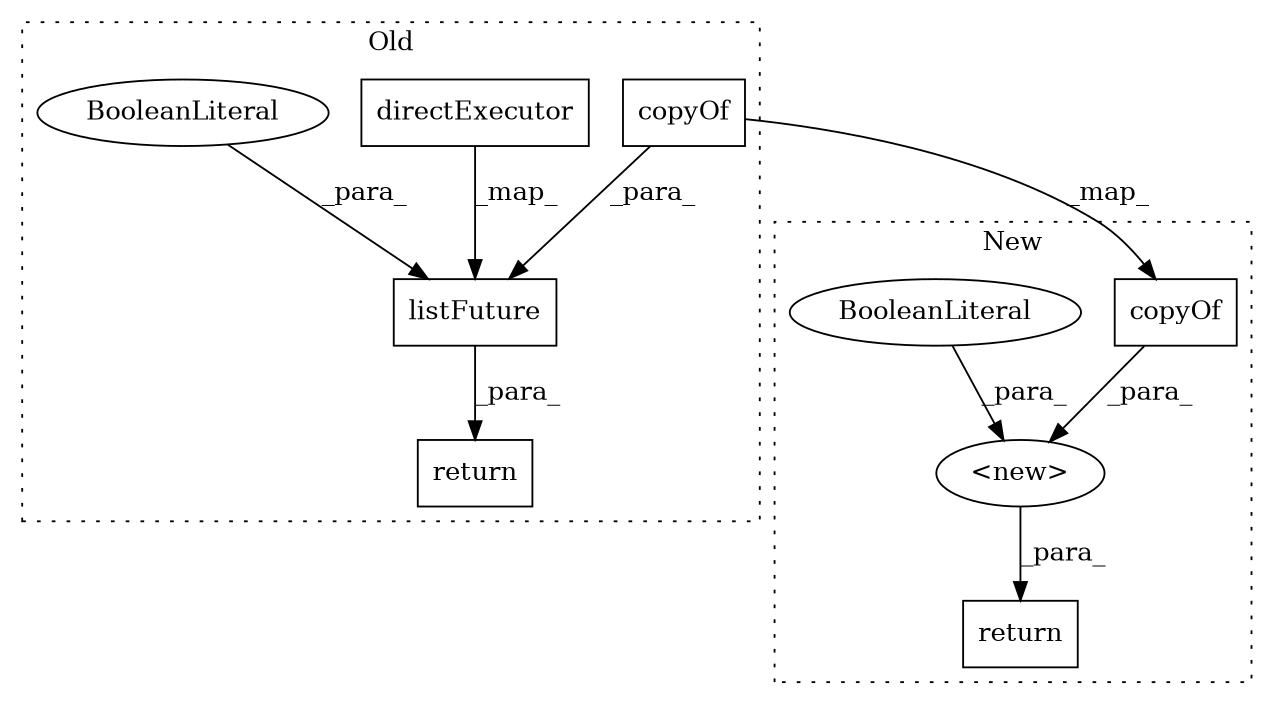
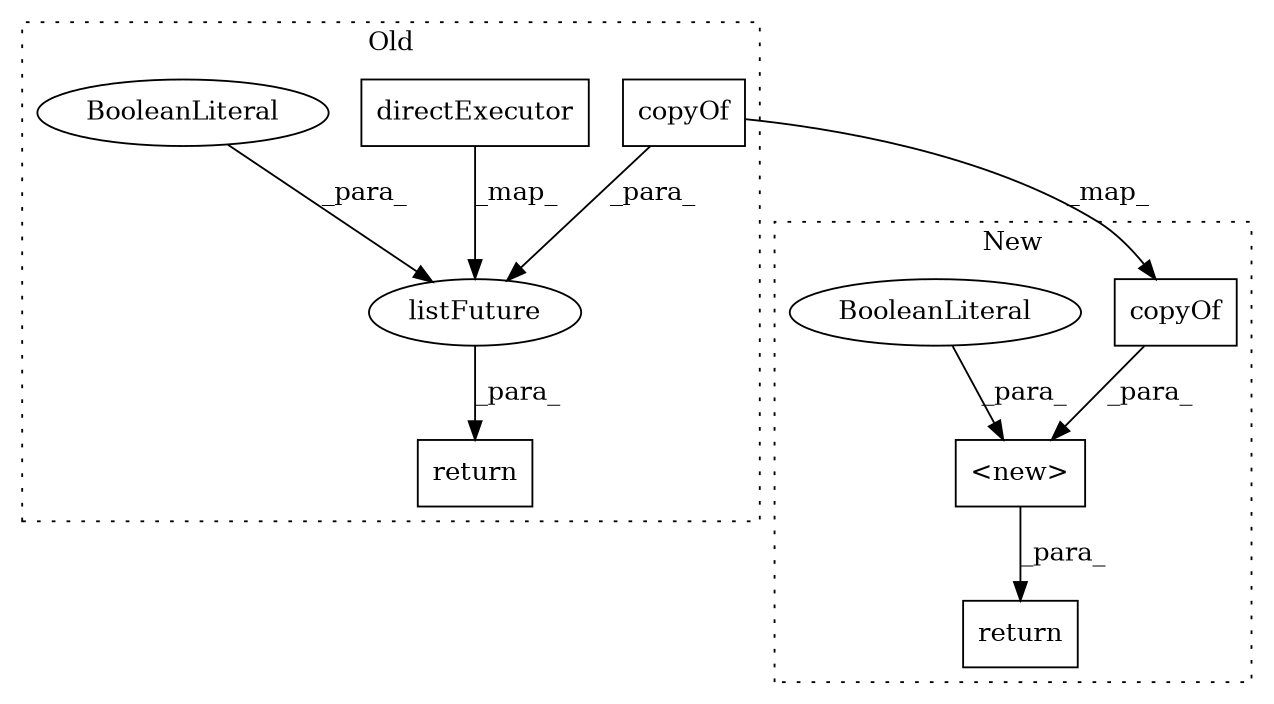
node "listFuture": shape box -> ellipse
node "<new>": shape ellipse -> box
